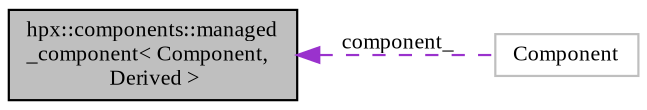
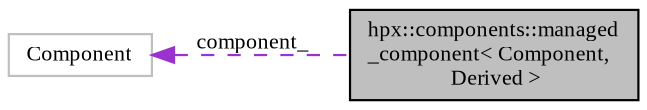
edge "Component" -> "hpx::components::managed _component< Component, Derived >": reversed
